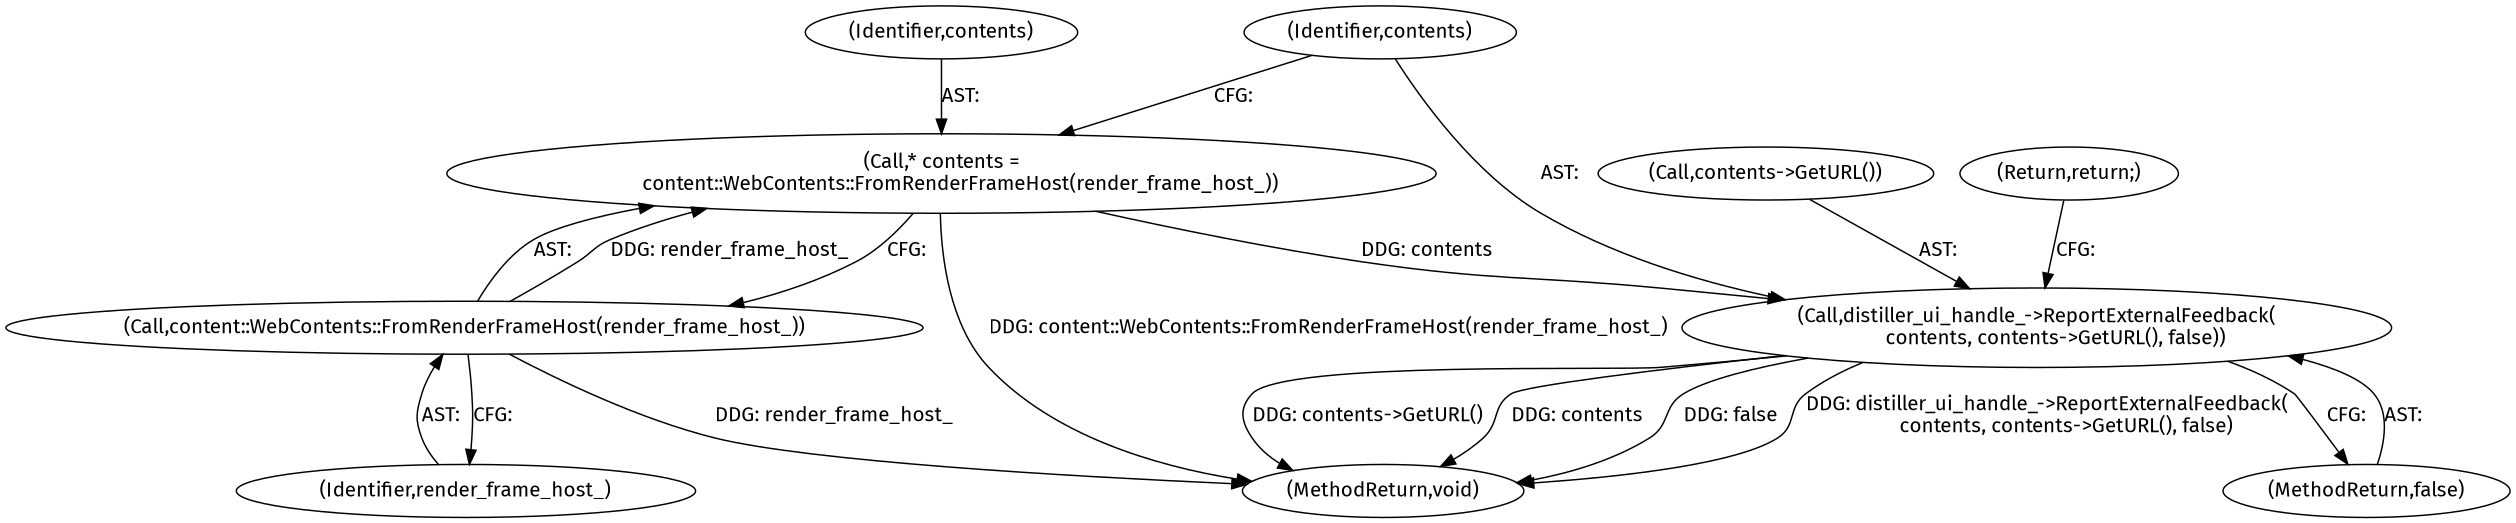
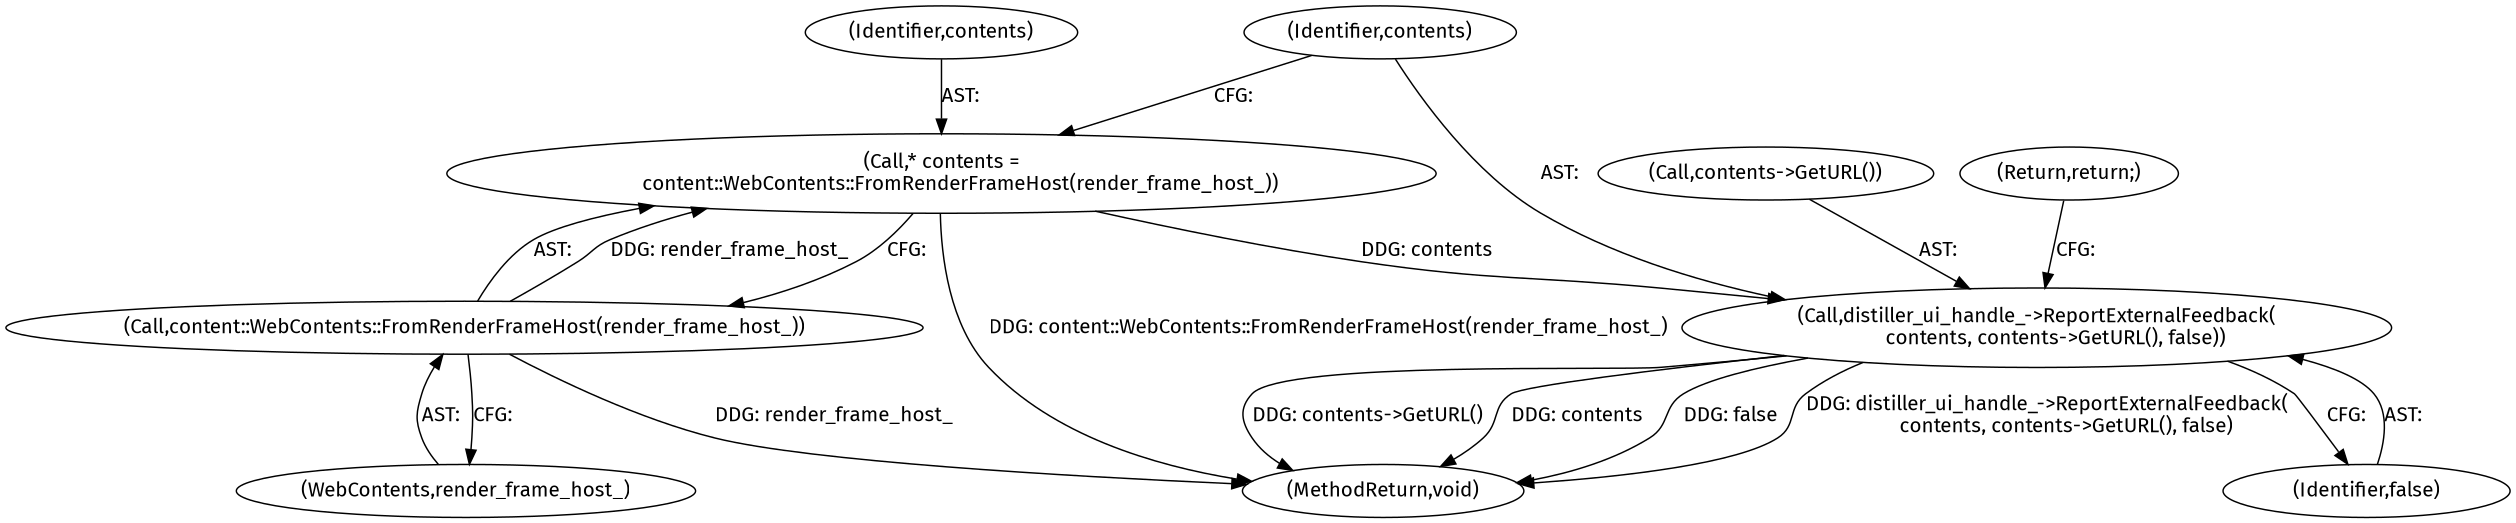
node "(Identifier,render_frame_host_)": label "(Identifier,render_frame_host_)" -> "(WebContents,render_frame_host_)"
node "(MethodReturn,false)": label "(MethodReturn,false)" -> "(Identifier,false)"
